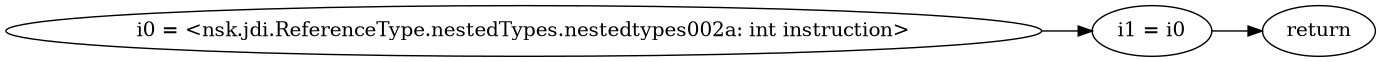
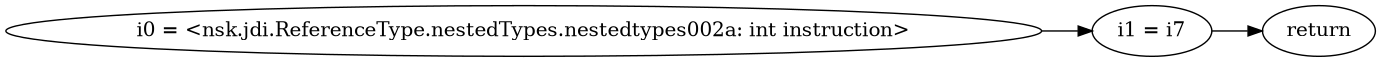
node "i1 = i0": label "i1 = i0" -> "i1 = i7"
